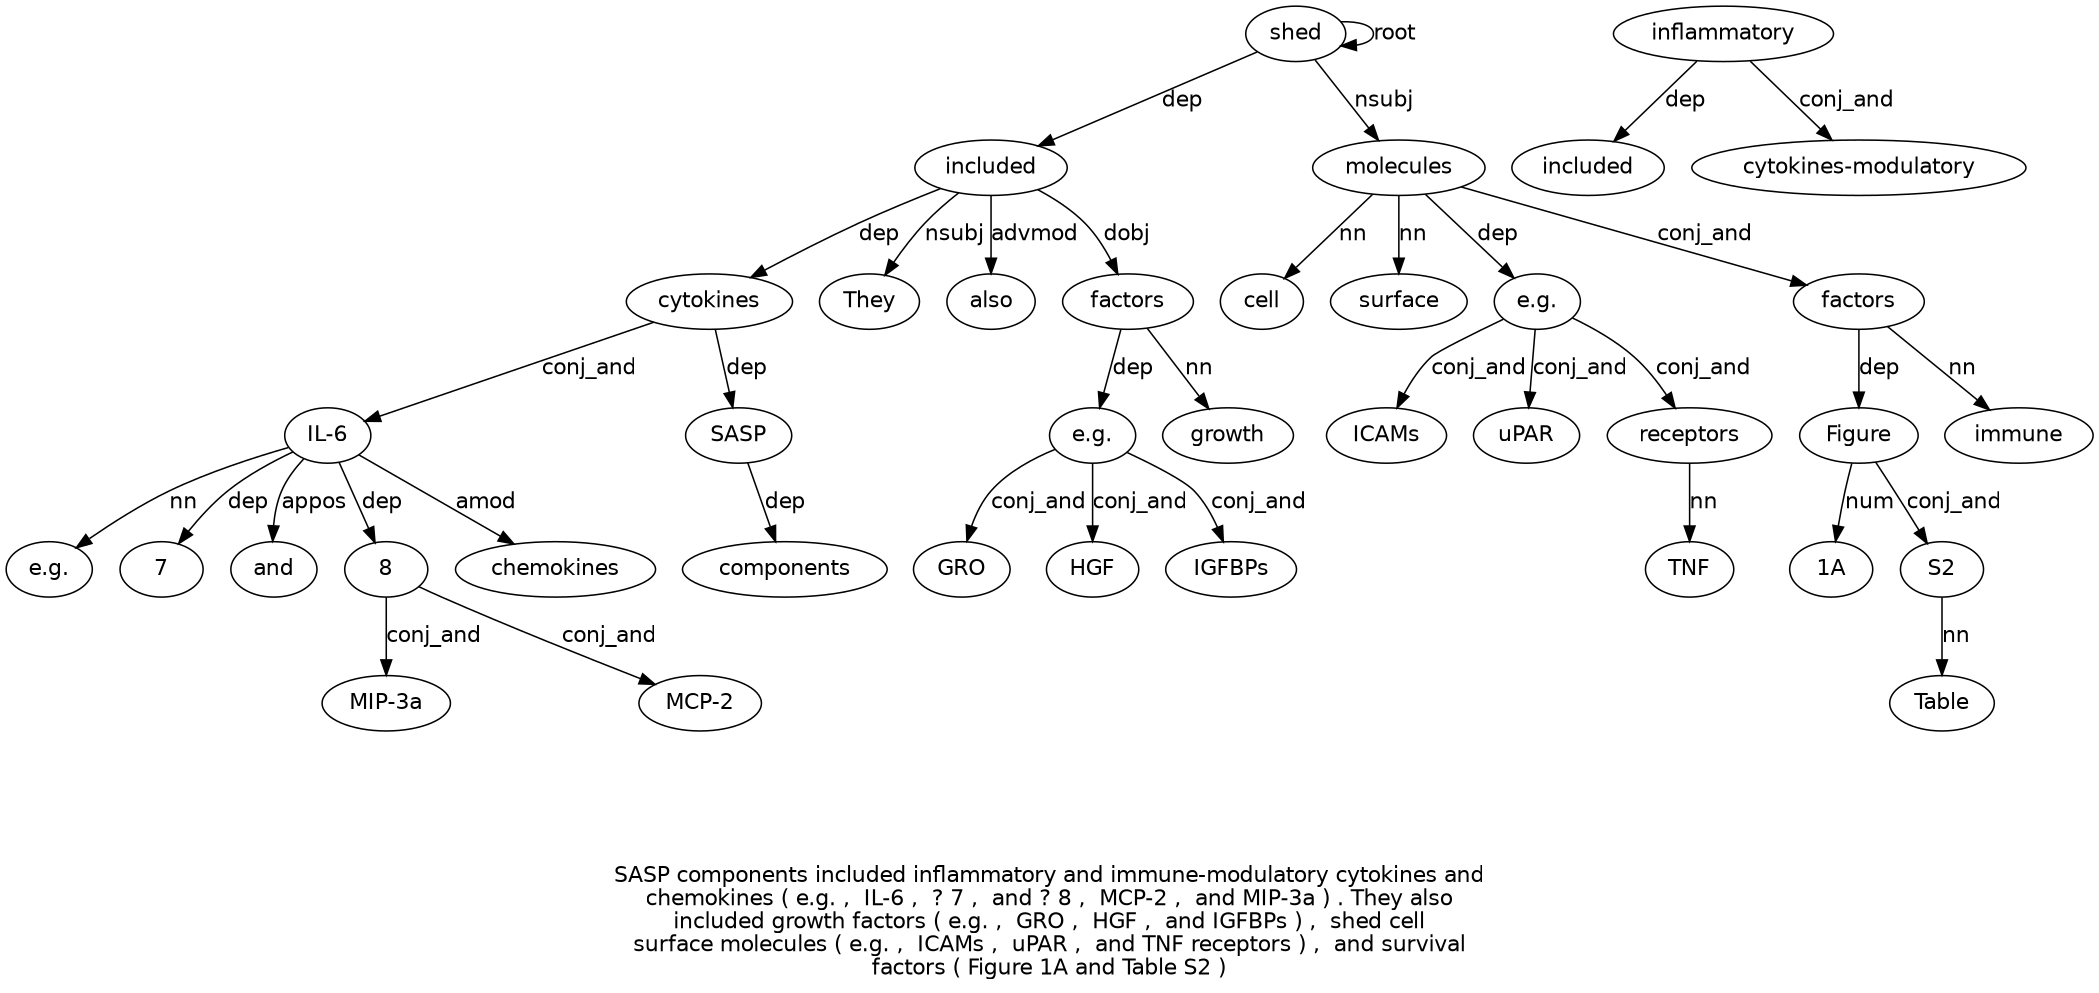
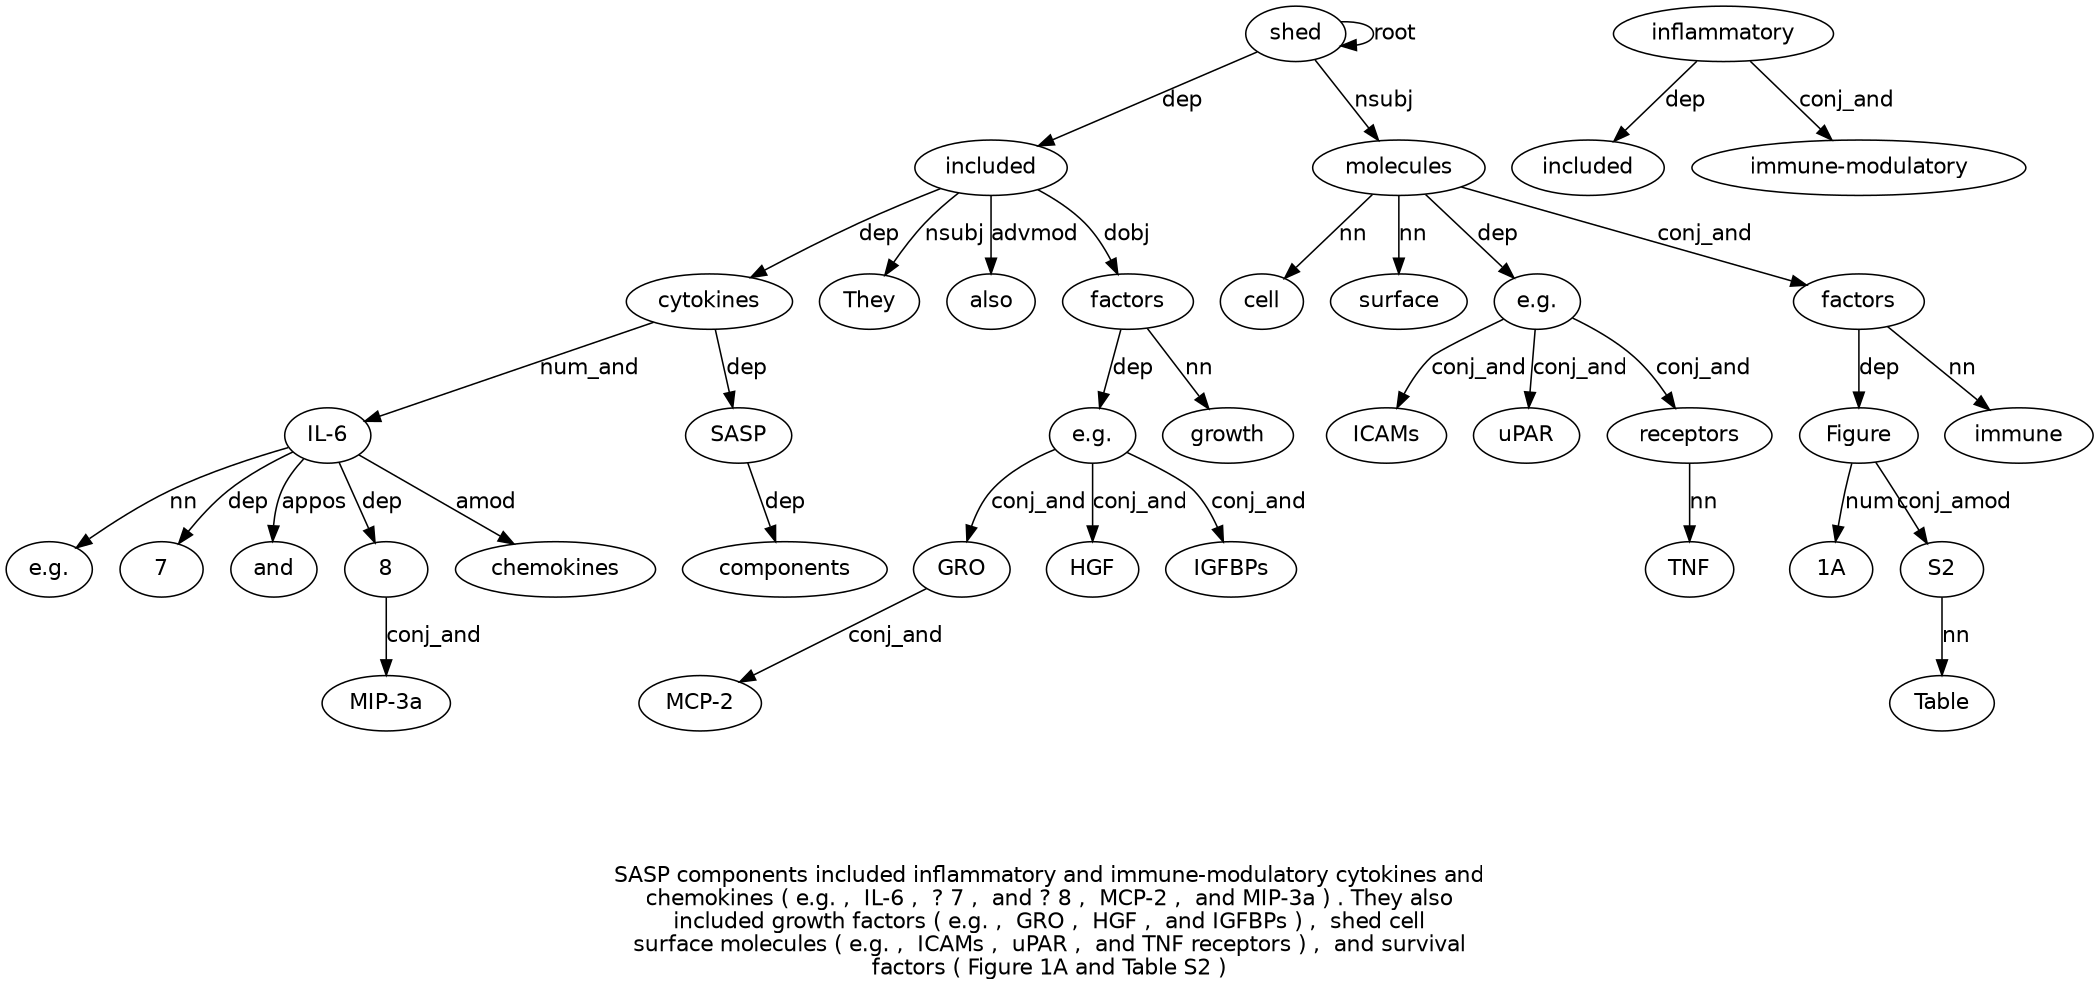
node "cytokines-modulatory": label "cytokines-modulatory" -> "immune-modulatory"
edge "cytokines" -> "IL-6": label "conj_and" -> "num_and"
edge "Figure" -> "S2": label "conj_and" -> "conj_amod"
edge "8" -> "MCP-2": now "GRO" -> "MCP-2"
